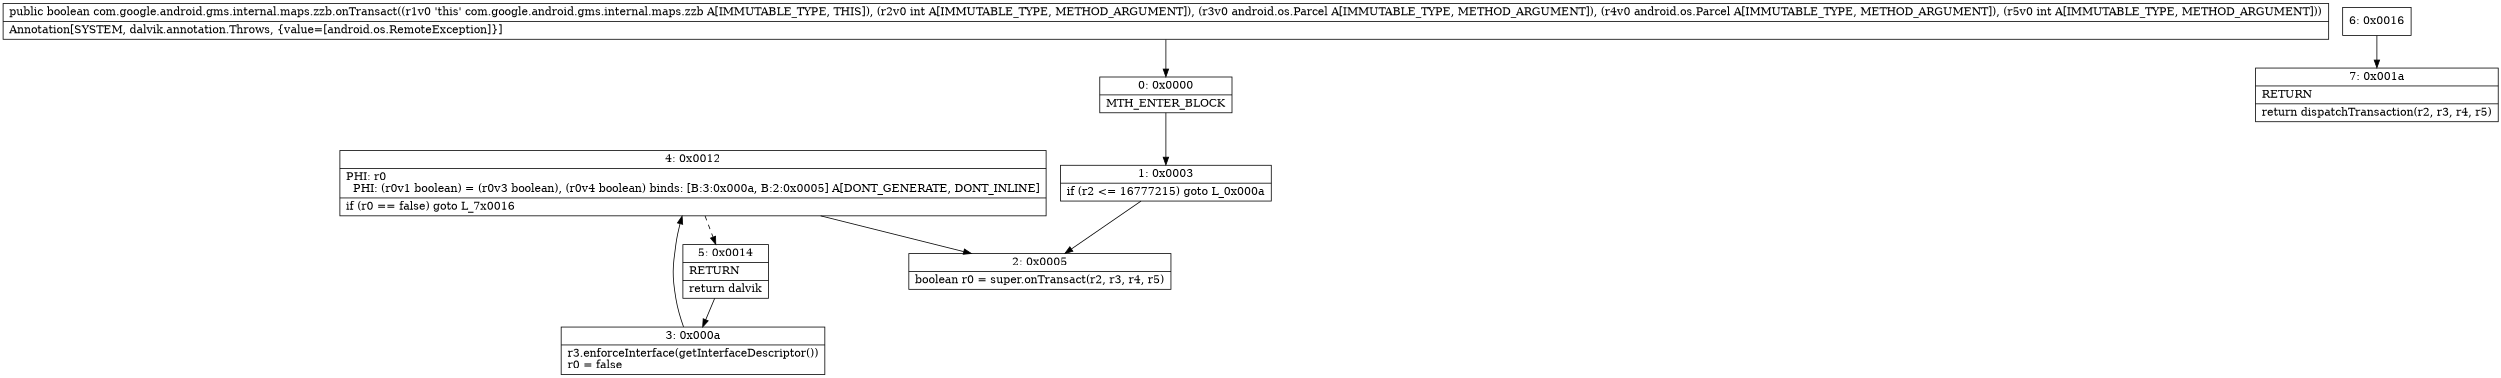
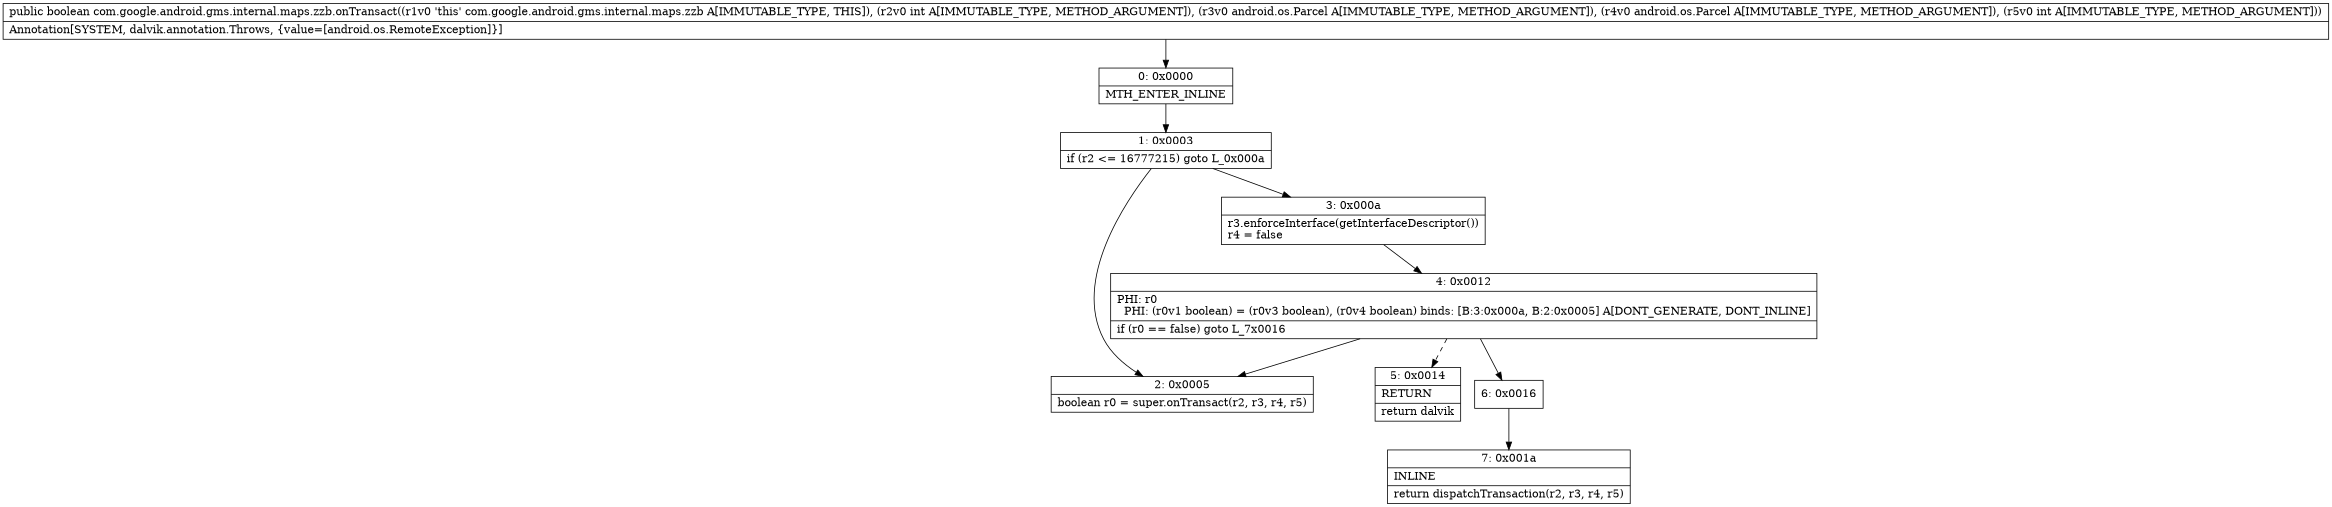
node "7: 0x001a": text "RETURN" -> "INLINE"
node "0: 0x0000": text "MTH_ENTER_BLOCK" -> "MTH_ENTER_INLINE"
edge "5: 0x0014" -> "3: 0x000a": now "1: 0x0003" -> "3: 0x000a"
edge "4: 0x0012" -> "6: 0x0016": added
node "3: 0x000a": text "r0 = false" -> "r4 = false"
